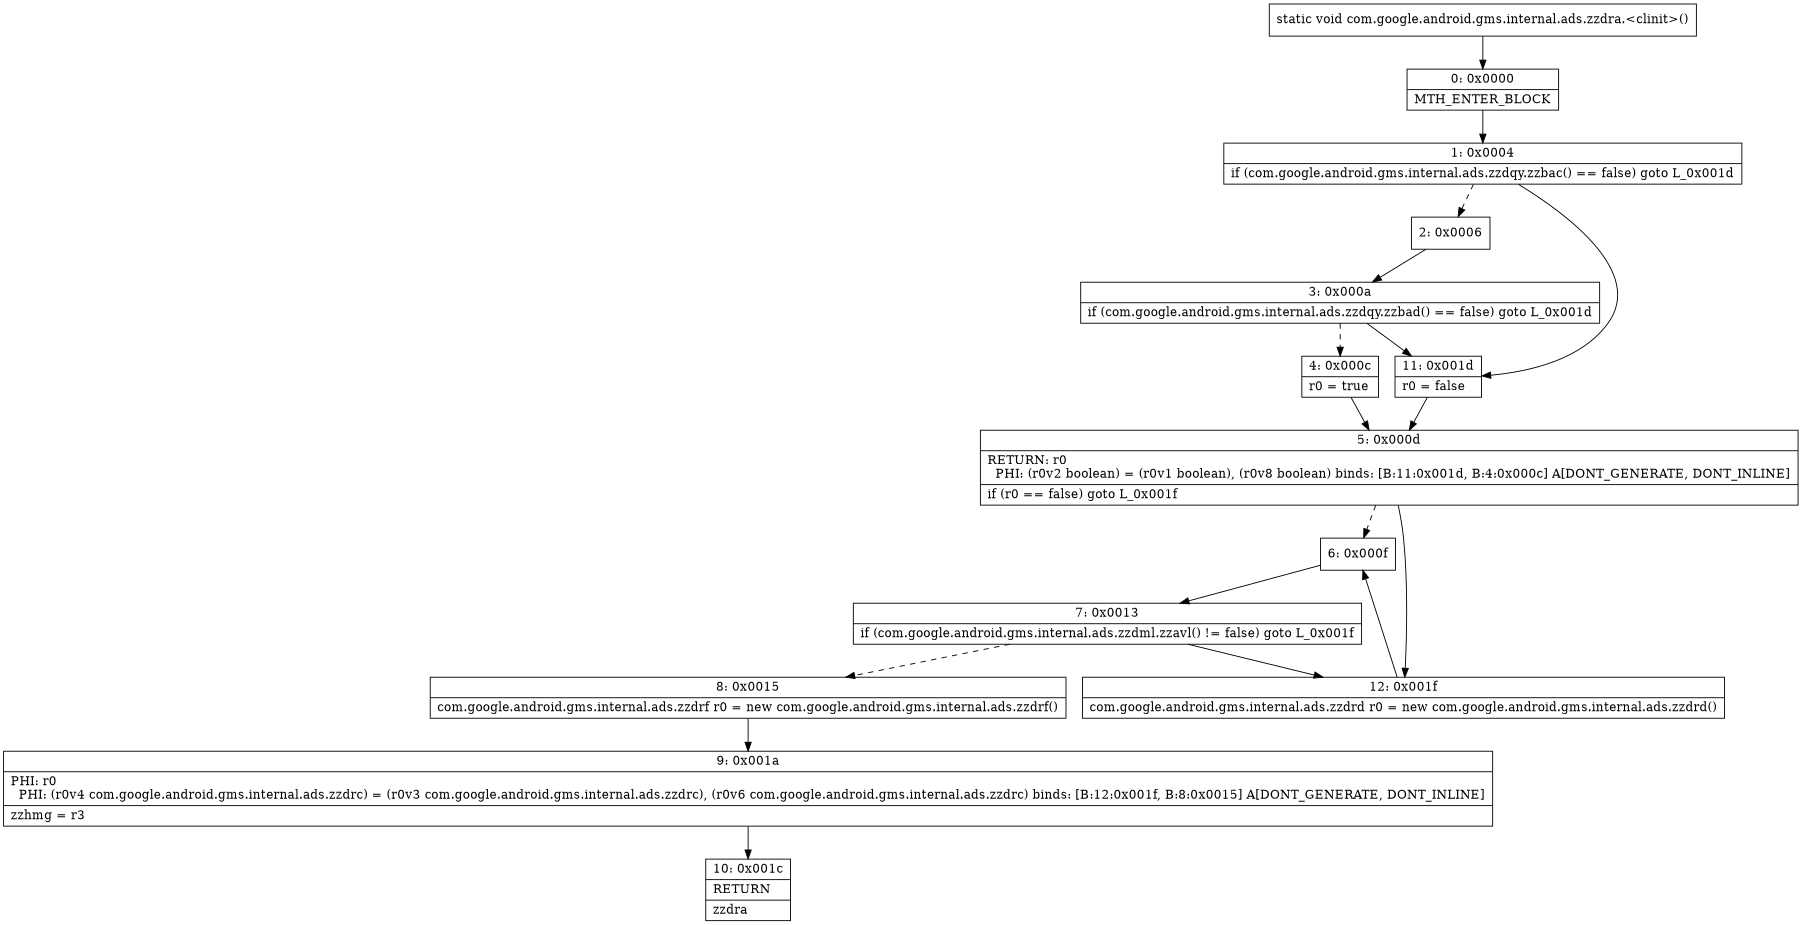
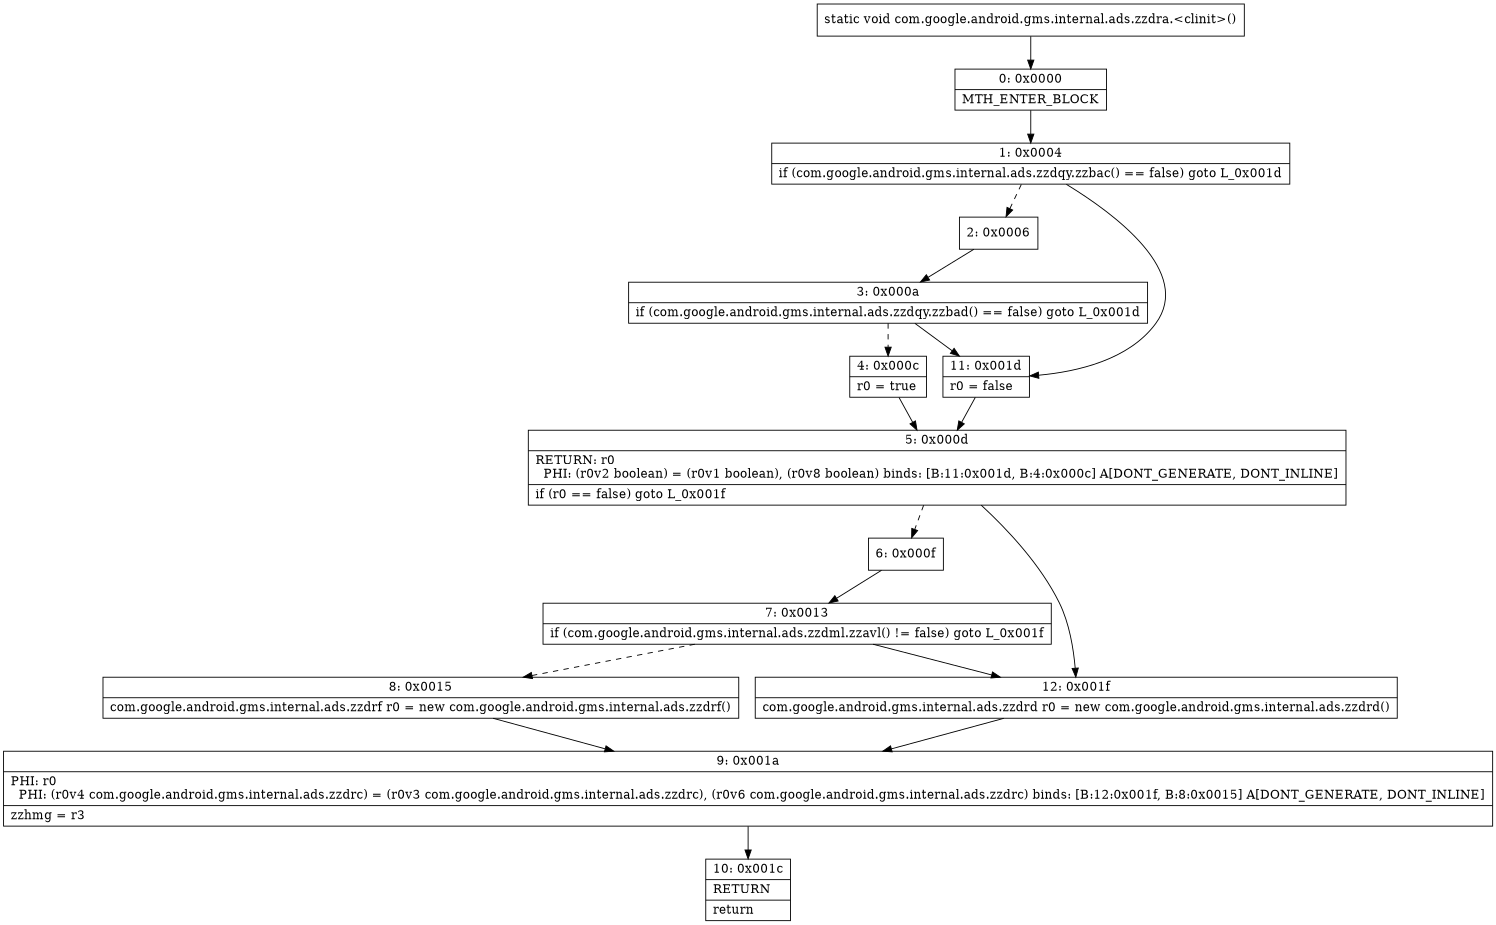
edge "12: 0x001f" -> "6: 0x000f": now "12: 0x001f" -> "9: 0x001a"
node "10: 0x001c": text "zzdra" -> "return"
